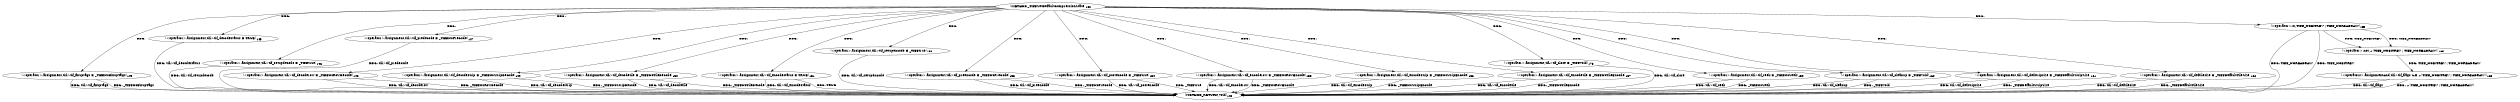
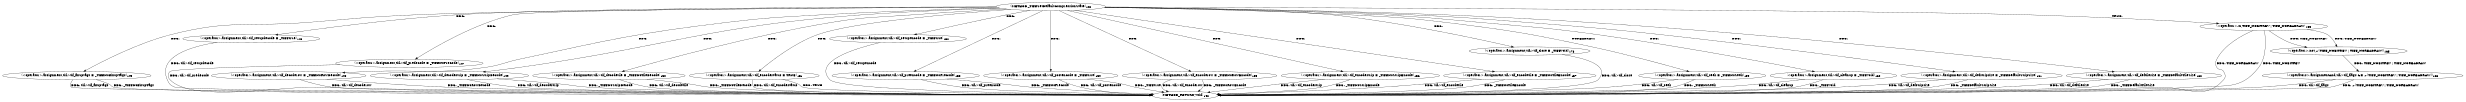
edge "(METHOD,_TIFFSetDefaultCompressionState)" -> "(<operator>.or,TIFF_NOBITREV | TIFF_NOREADRAW)": label "DDG: " -> "TRUE: "
node "(<operator>.assignment,tif->tif_decodestatus = TRUE)": removed
edge "(METHOD,_TIFFSetDefaultCompressionState)" -> "(<operator>.assignment,tif->tif_seek = _TIFFNoSeek)": label "DDG: " -> "NOREADRAW: "
